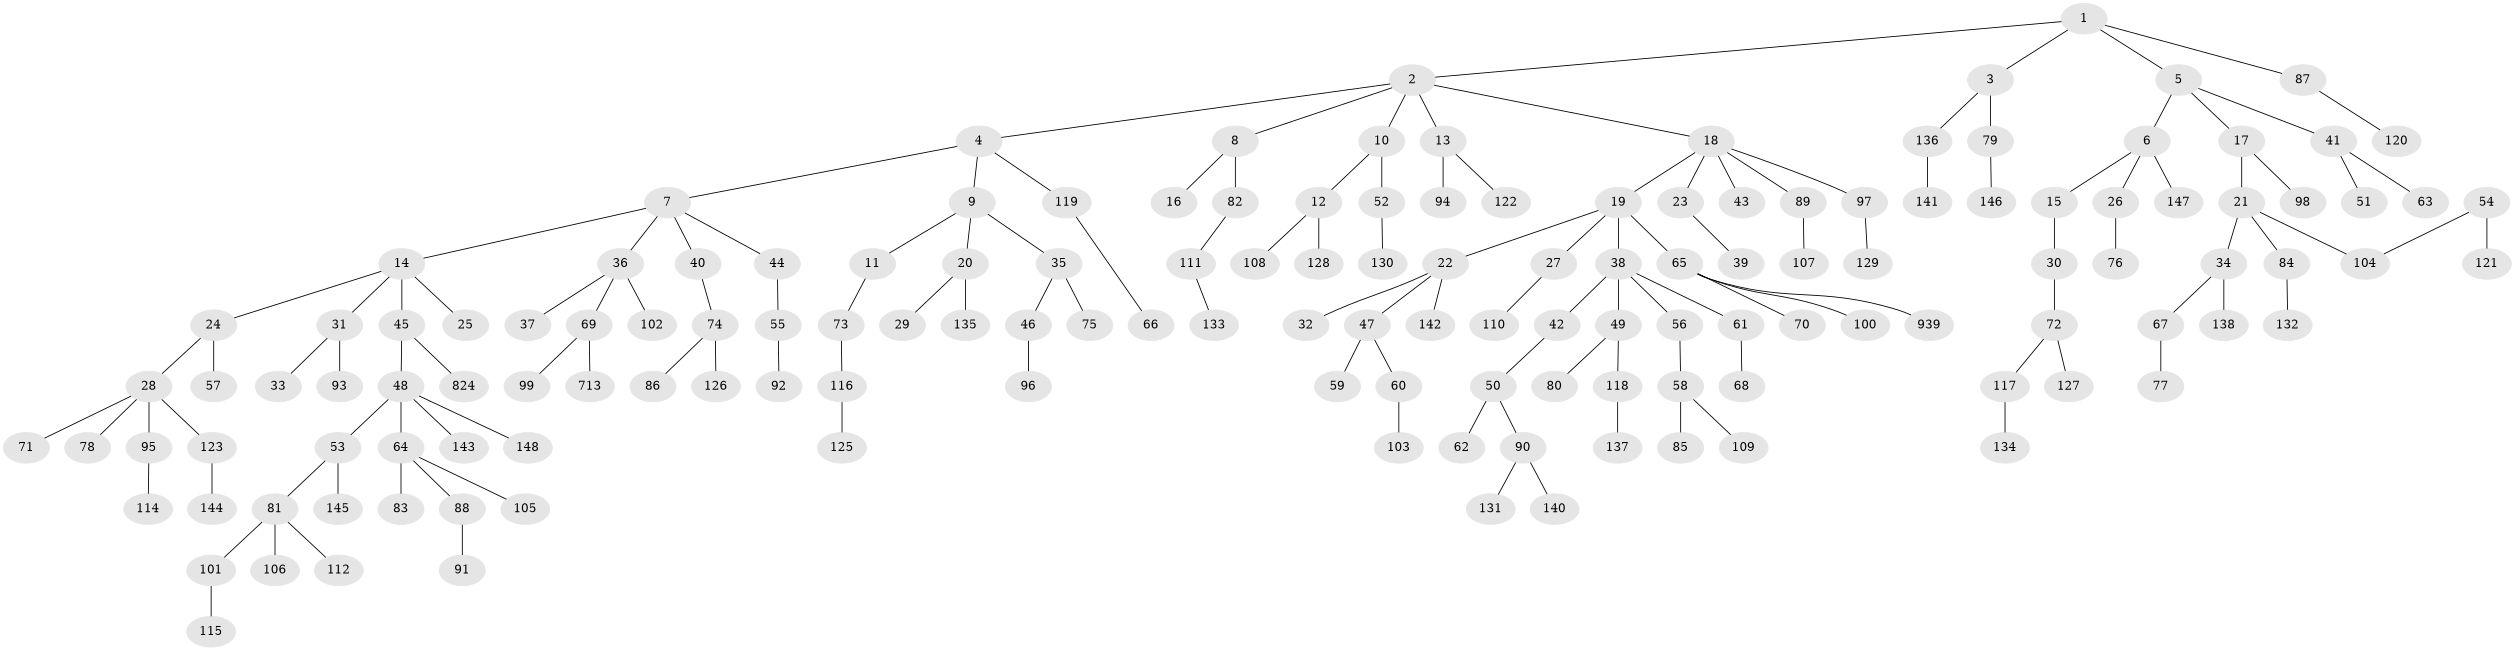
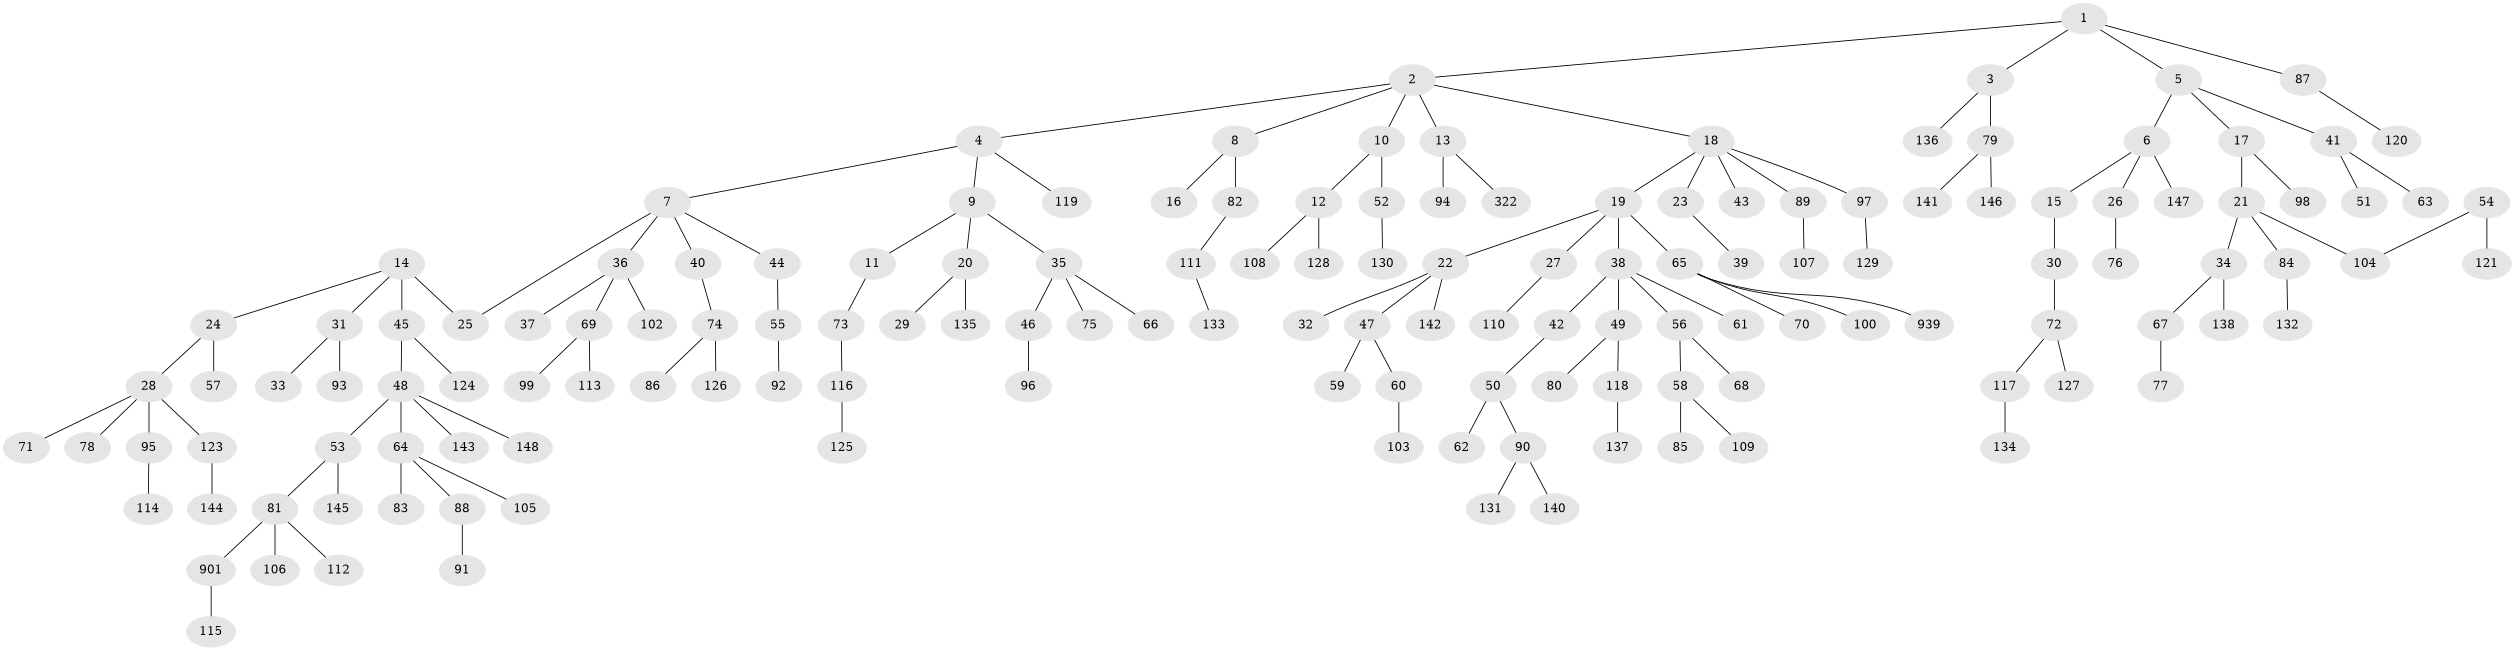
edge "136" -- "141": now "79" -- "141"
node "122": label "122" -> "322"
edge "7" -- "14": now "7" -- "25"
edge "119" -- "66": now "35" -- "66"
edge "61" -- "68": now "56" -- "68"
node "824": label "824" -> "124"
node "713": label "713" -> "113"
node "101": label "101" -> "901"
